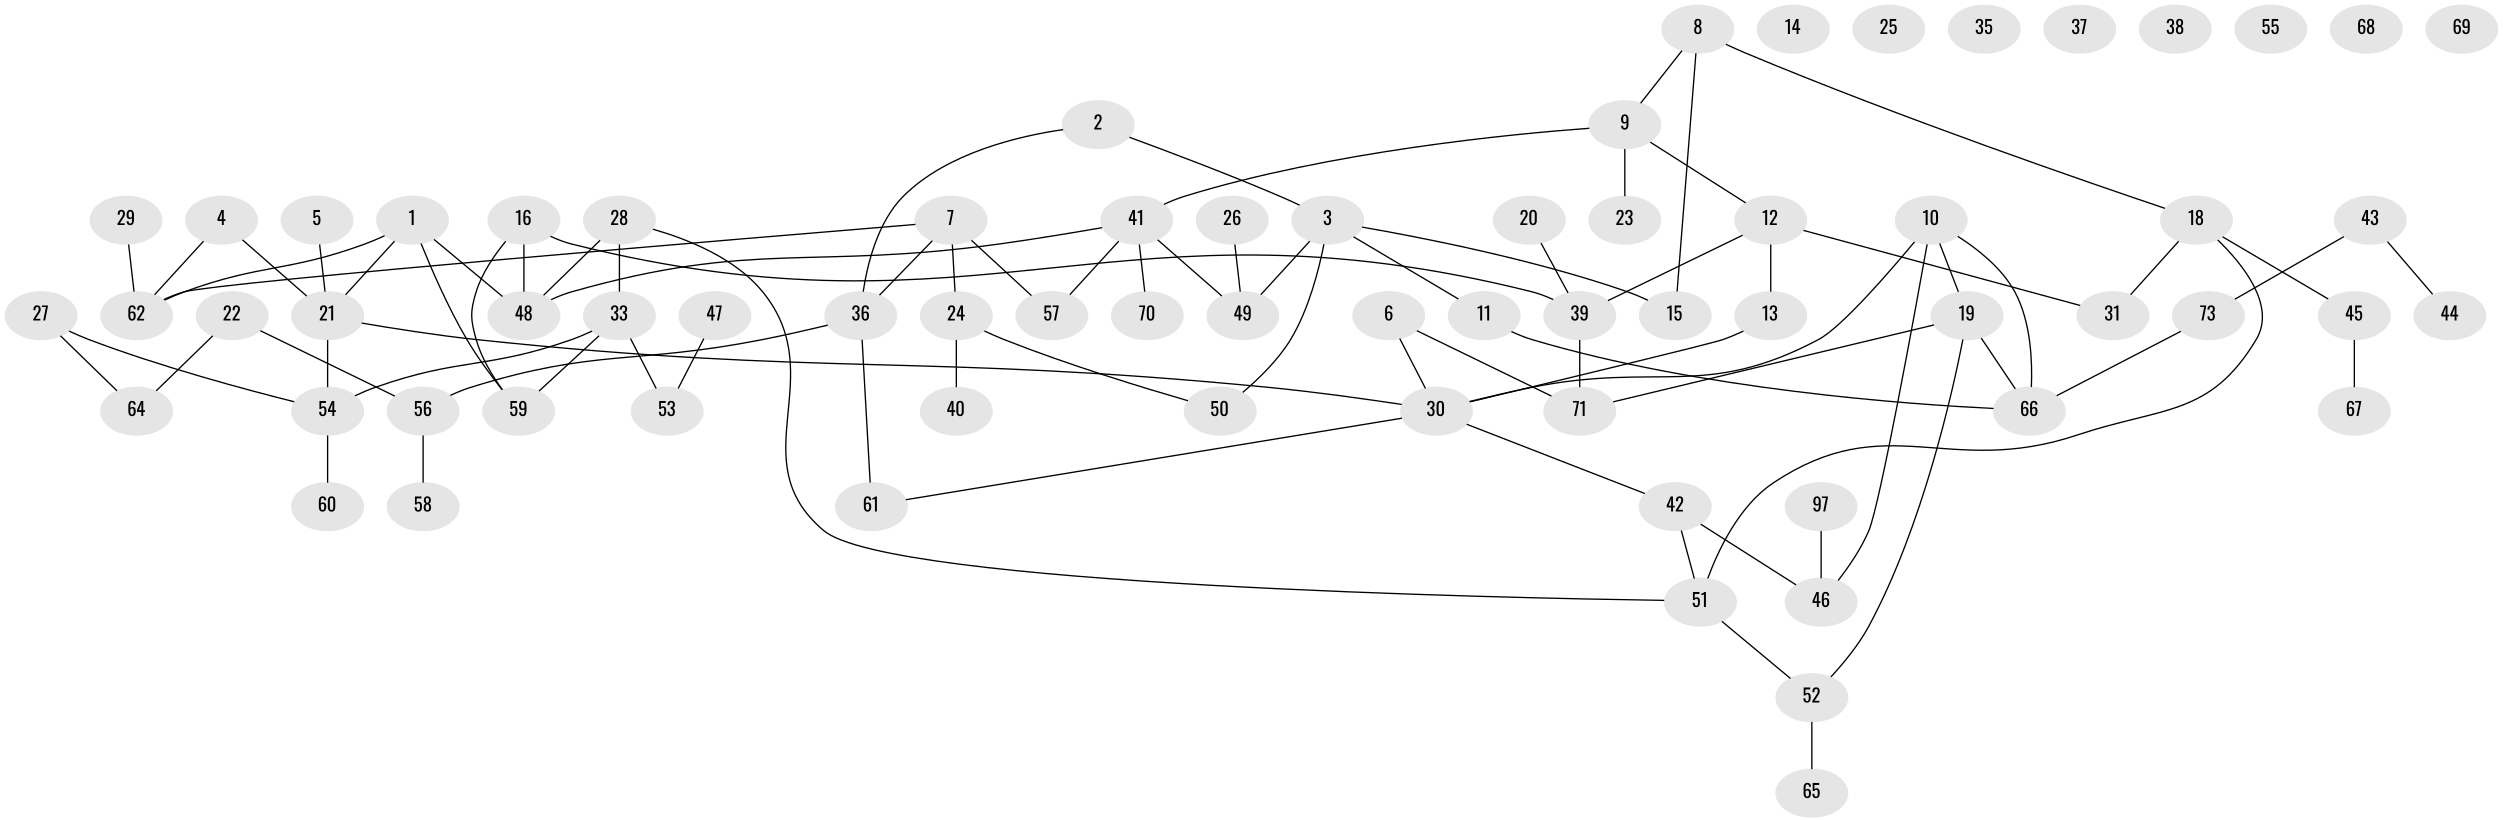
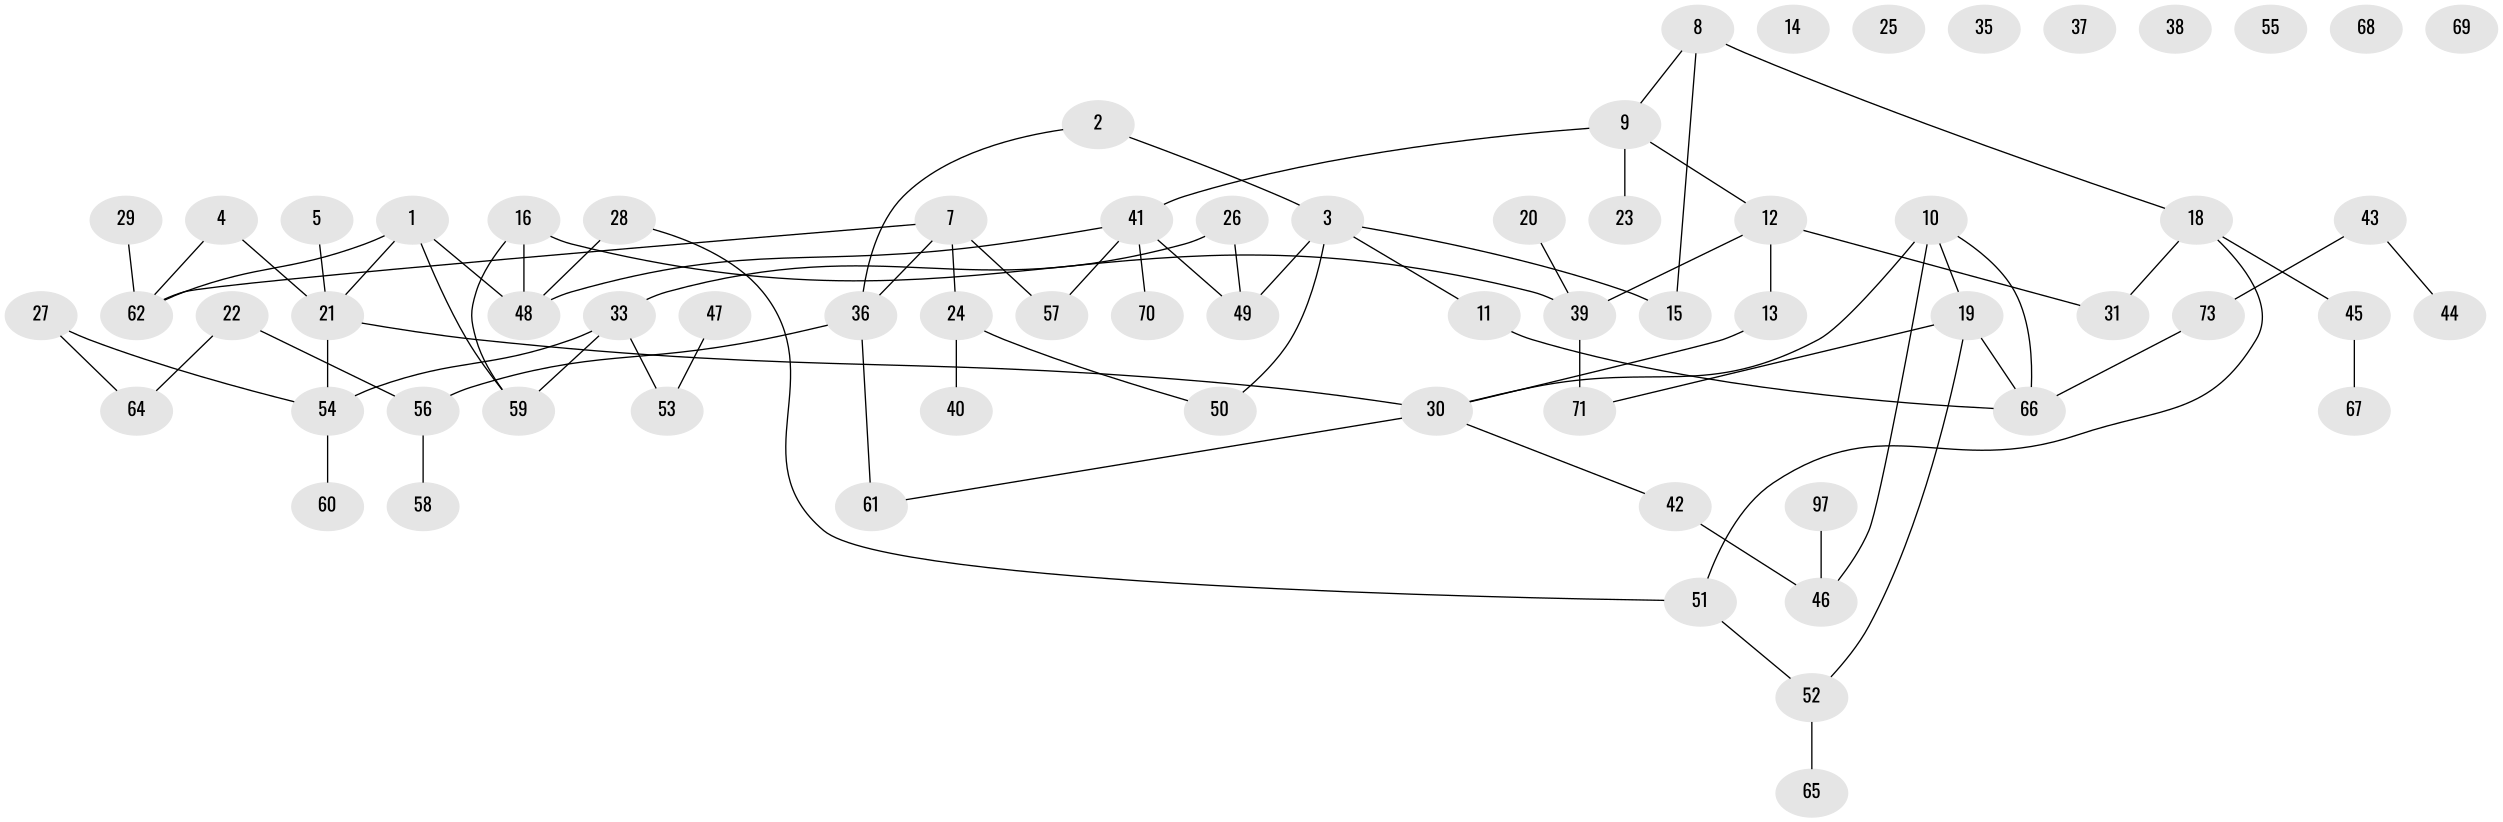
edge "28" -- "33": now "26" -- "33"
node "6": removed
edge "42" -- "51": removed
